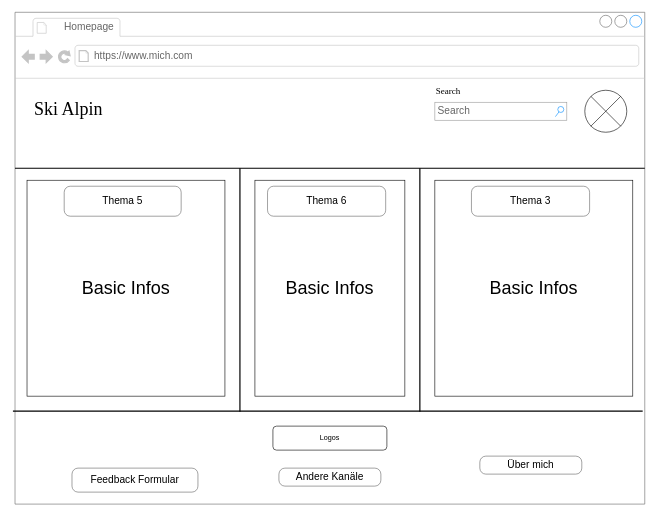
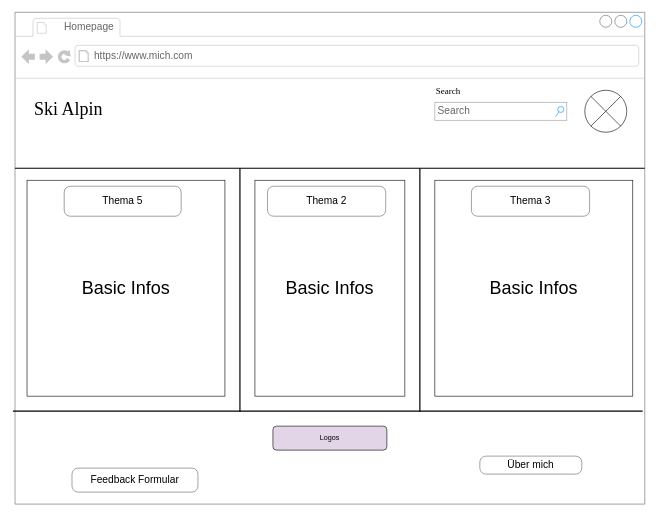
node "Thema 6": label "Thema 6" -> "Thema 2"
node "Logos": fillcolor #ffffff -> #e1d5e7
node "Andere Kanäle": removed
